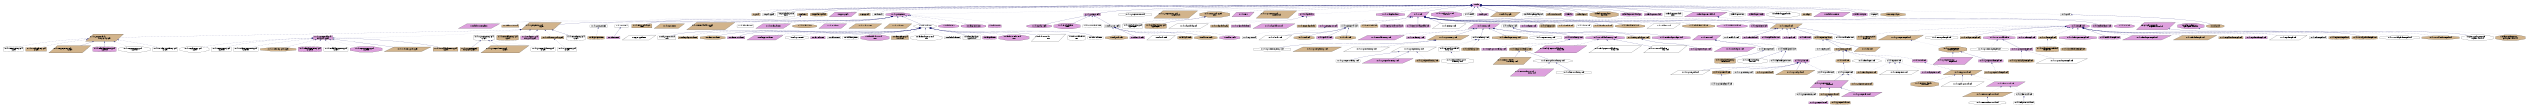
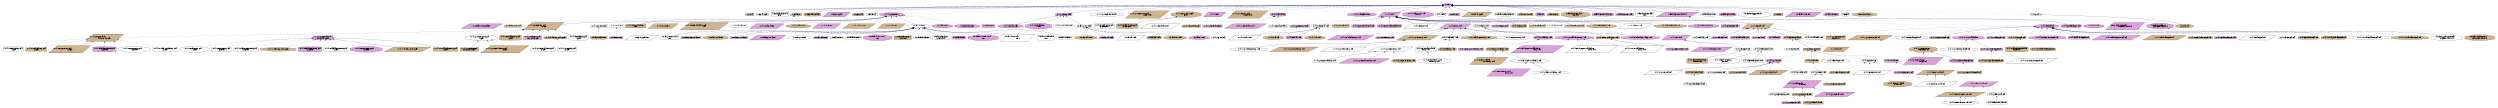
node "vtkMRMLStaticMeasurement": fillcolor tan -> white
node "vtkMRMLAnnotationDisplayable Manager": shape cylinder -> octagon
node "vtkSlicerSegmentationsModule Logic": removed
